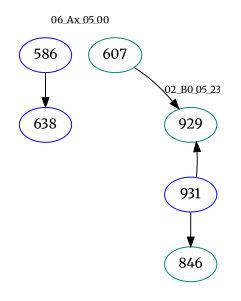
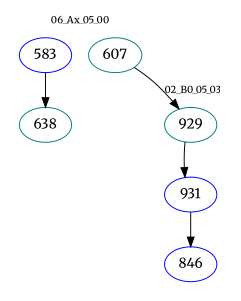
node "586": label "586" -> "583"
cluster "02_B0_05_23": label "02_B0_05_23" -> "02_B0_05_03"
node "638": color blue -> teal
edge "931" -> "929": reversed
node "846": color teal -> blue
